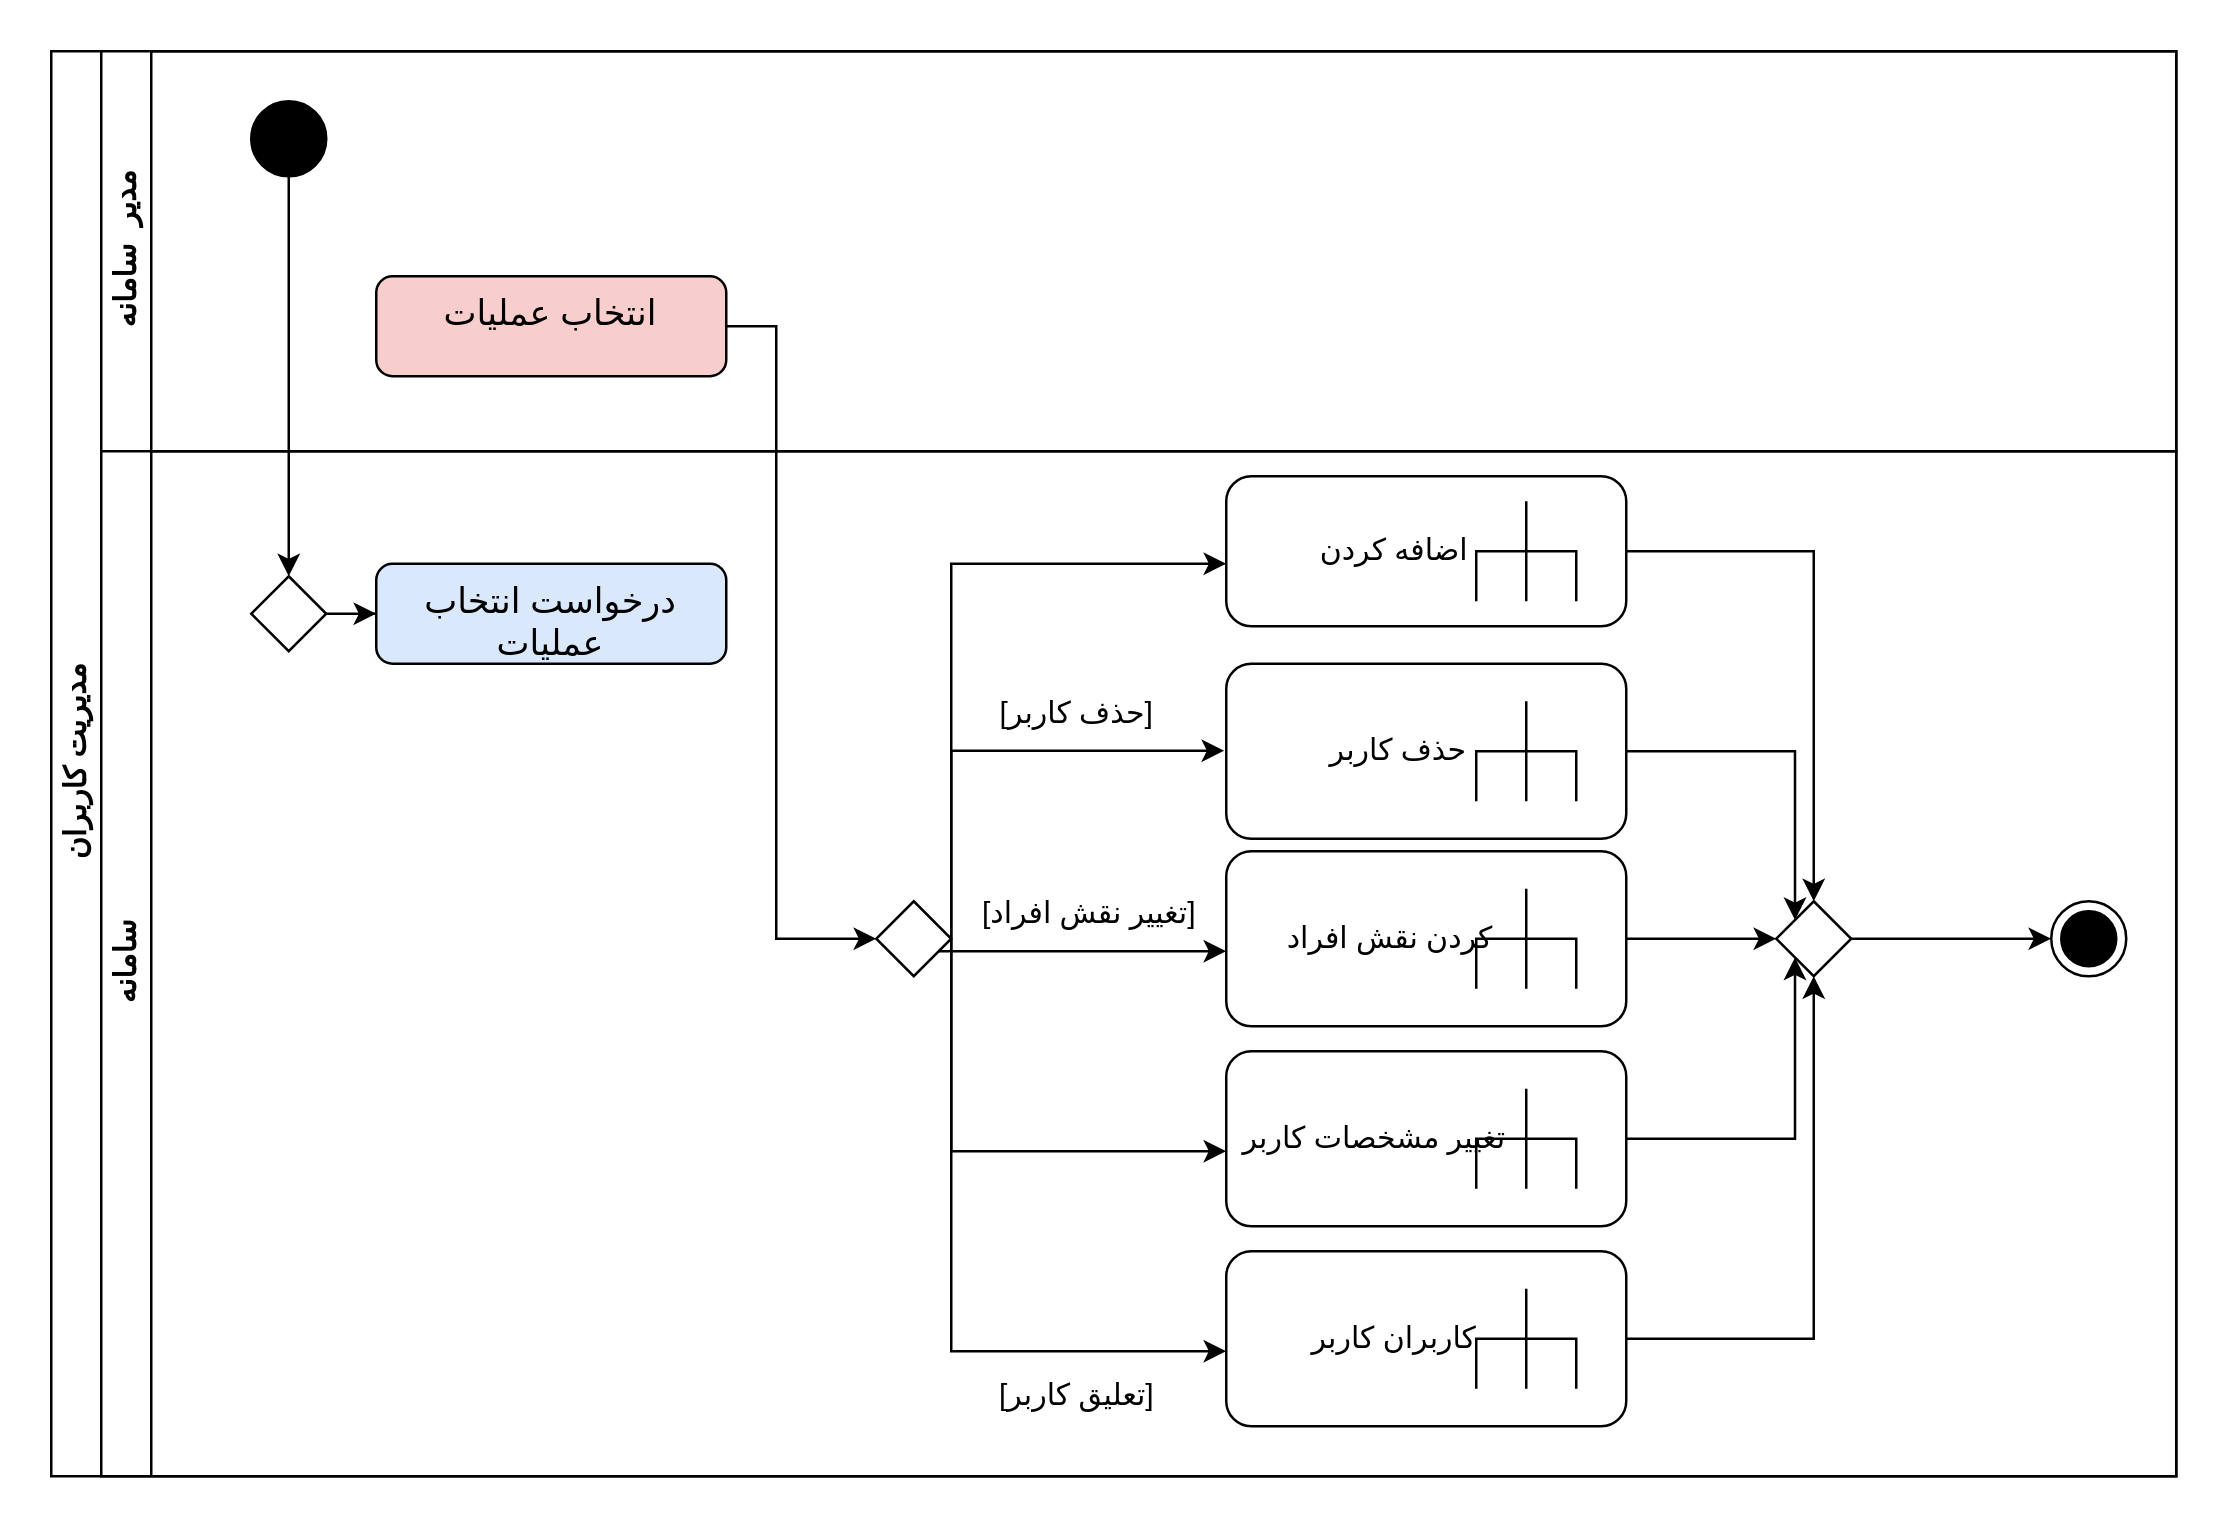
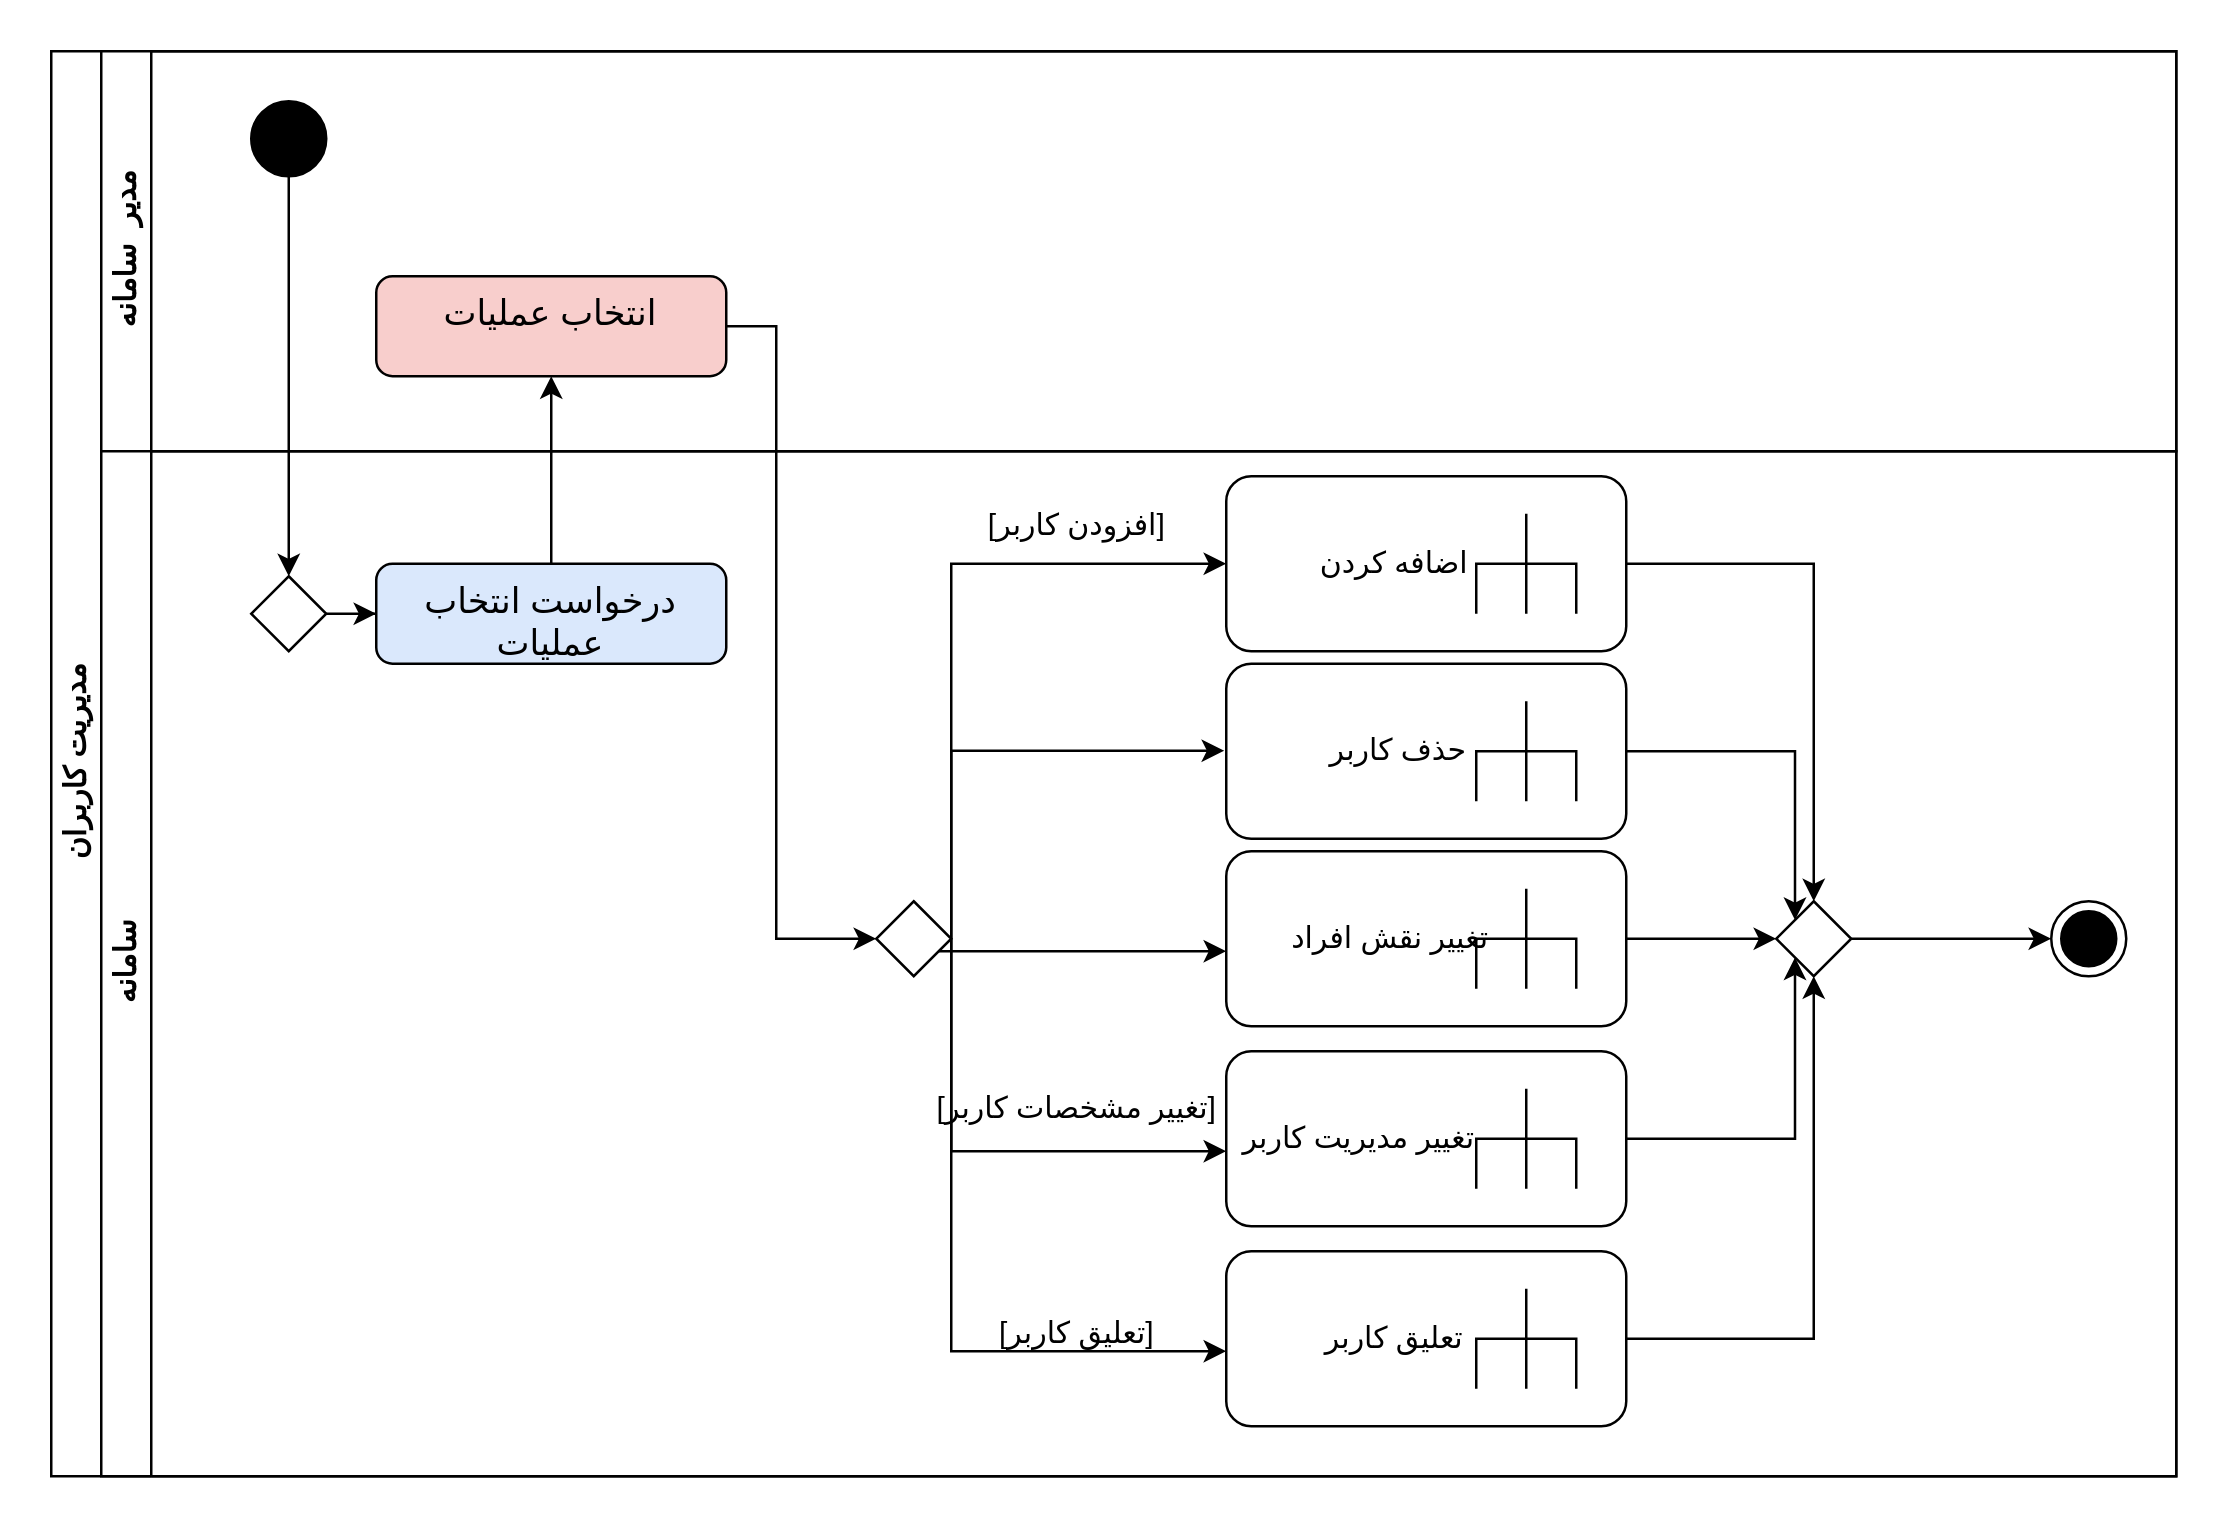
edge "درخواست انتخاب عملیات" -> "انتخاب عملیات": added
node "[افزودن کاربر]": added
node "اضافه کردن": size 400x150 -> 400x175
node "[حذف کاربر]": removed
node "[تغییر نقش افراد]": removed
node "کردن نقش افراد": label "کردن نقش افراد" -> "تغییر نقش افراد"
node "[تغییر مشخصات کاربر]": added
node "تغییر مشخصات کاربر": label "تغییر مشخصات کاربر" -> "تغییر مدیریت کاربر"
node "کاربران کاربر": label "کاربران کاربر" -> "تعلیق کاربر"
node "[تعلیق کاربر]": moved (1076, 1396) -> (1076, 1334)
